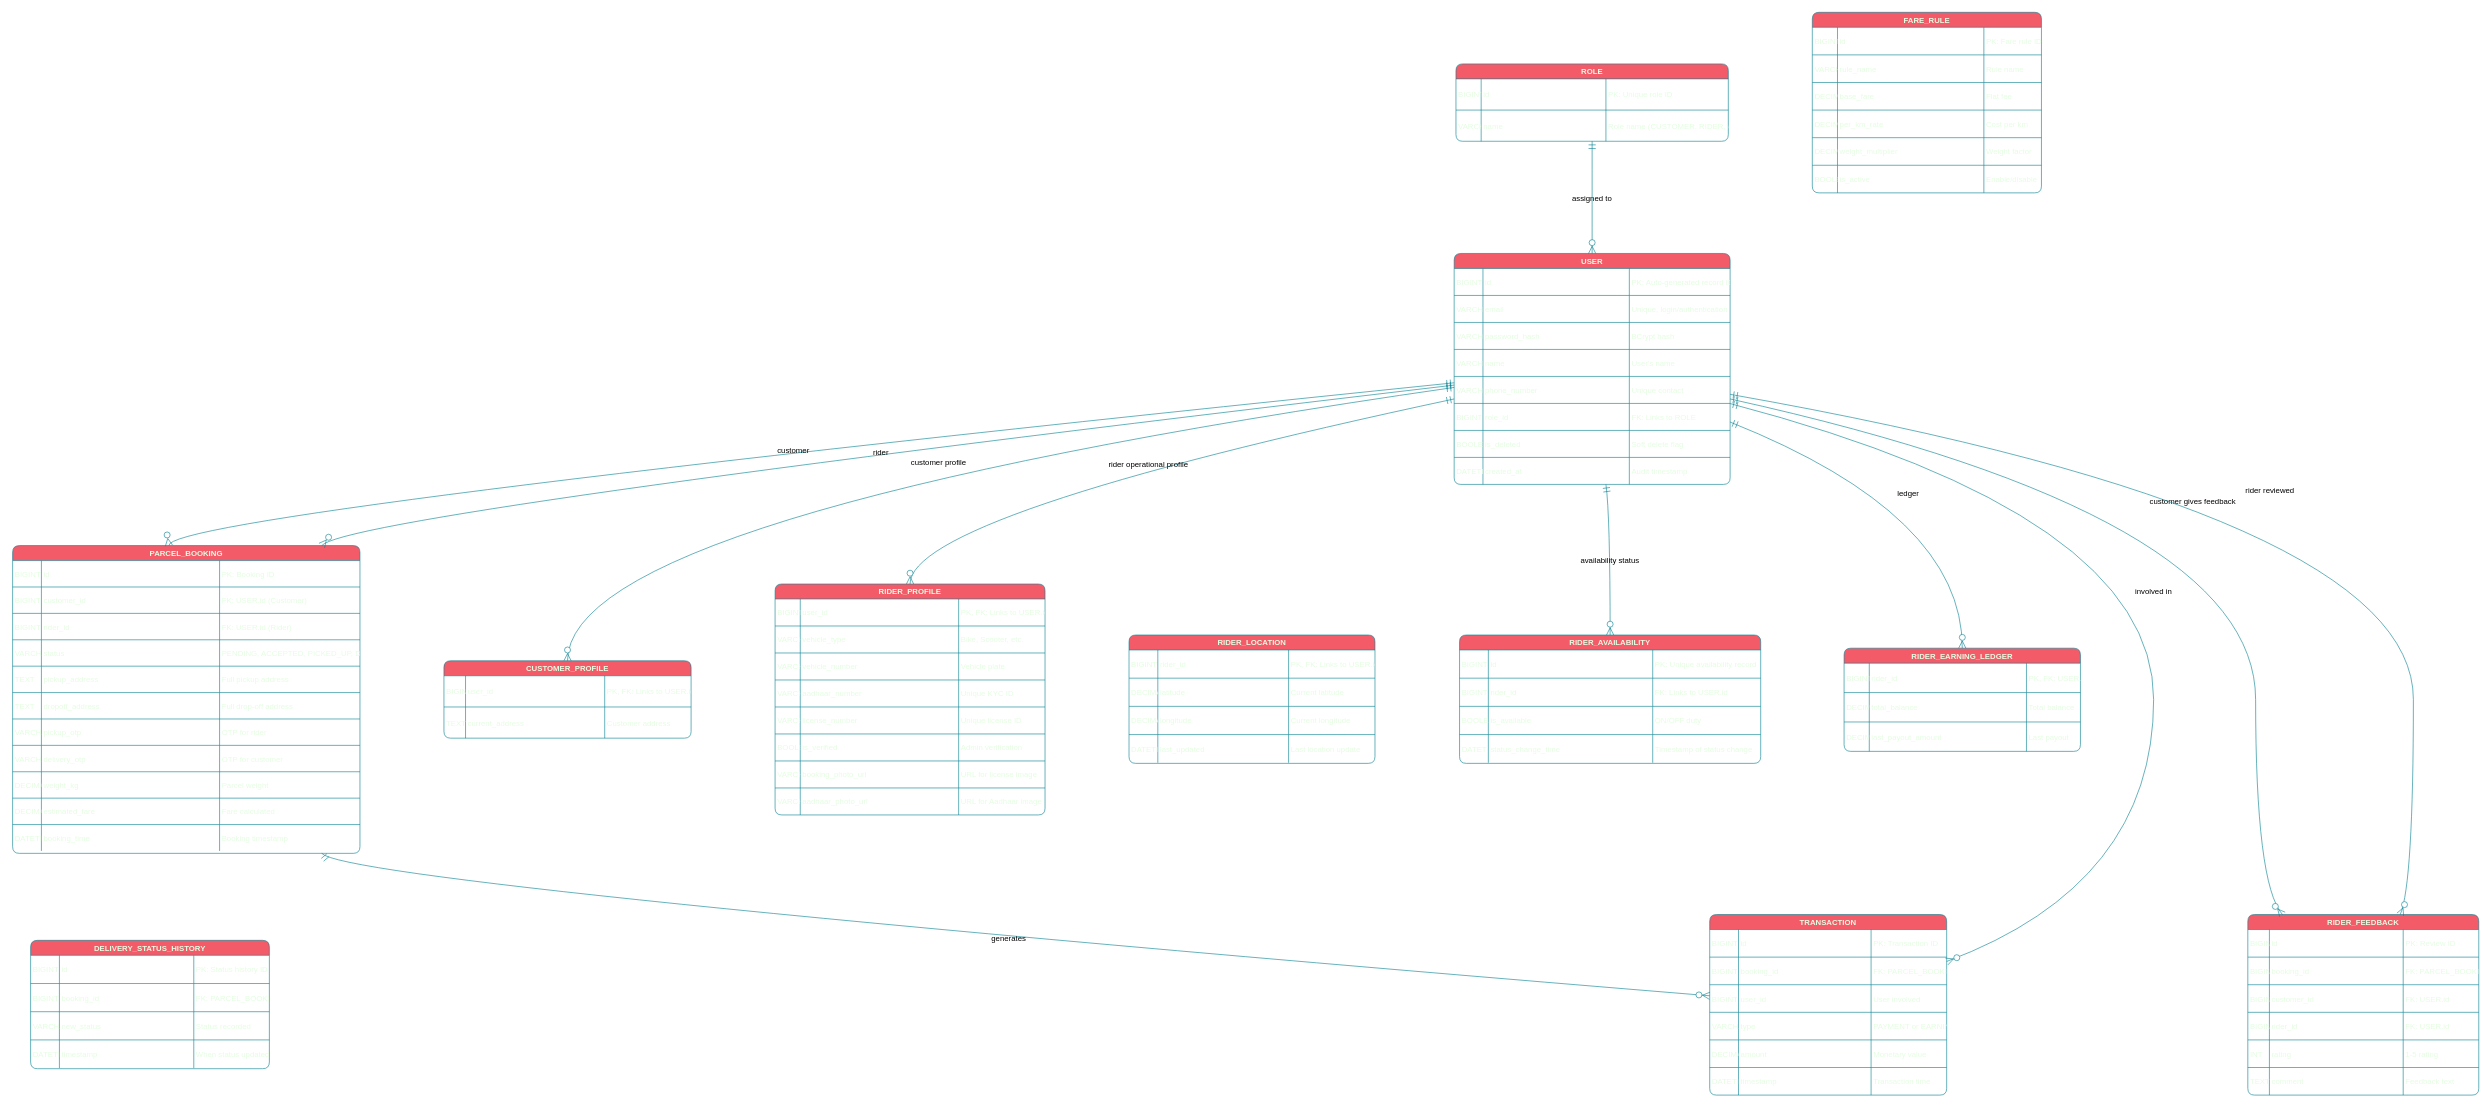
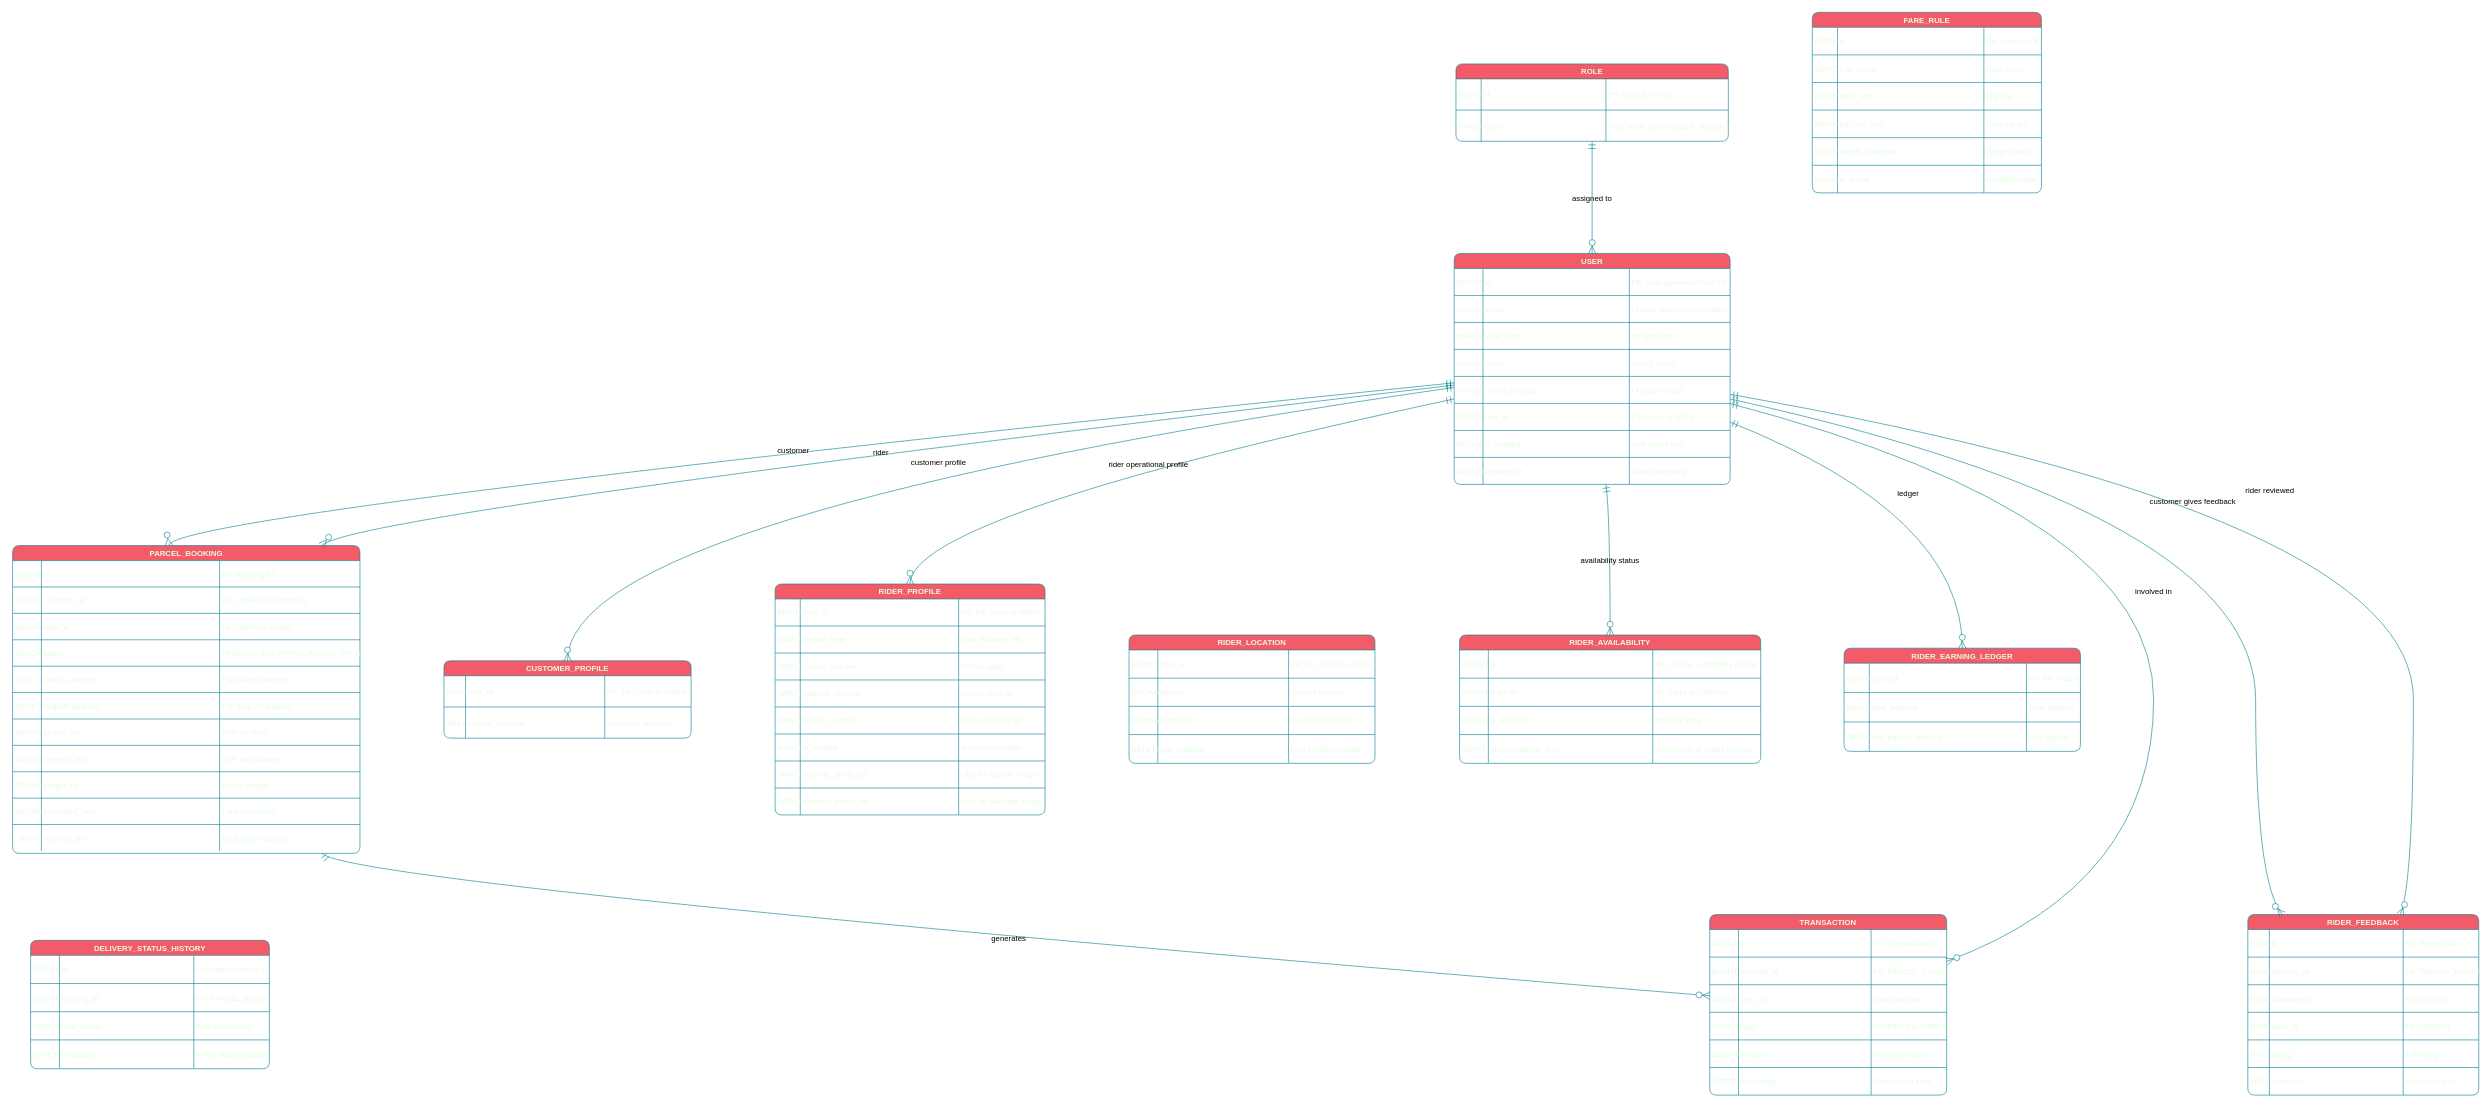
node "PK: Auto-generated record ID": label "PK: Auto-generated record ID" -> "PK: Auto-generated user ID"
node "password_hash": label "password_hash" -> "login_hash"
